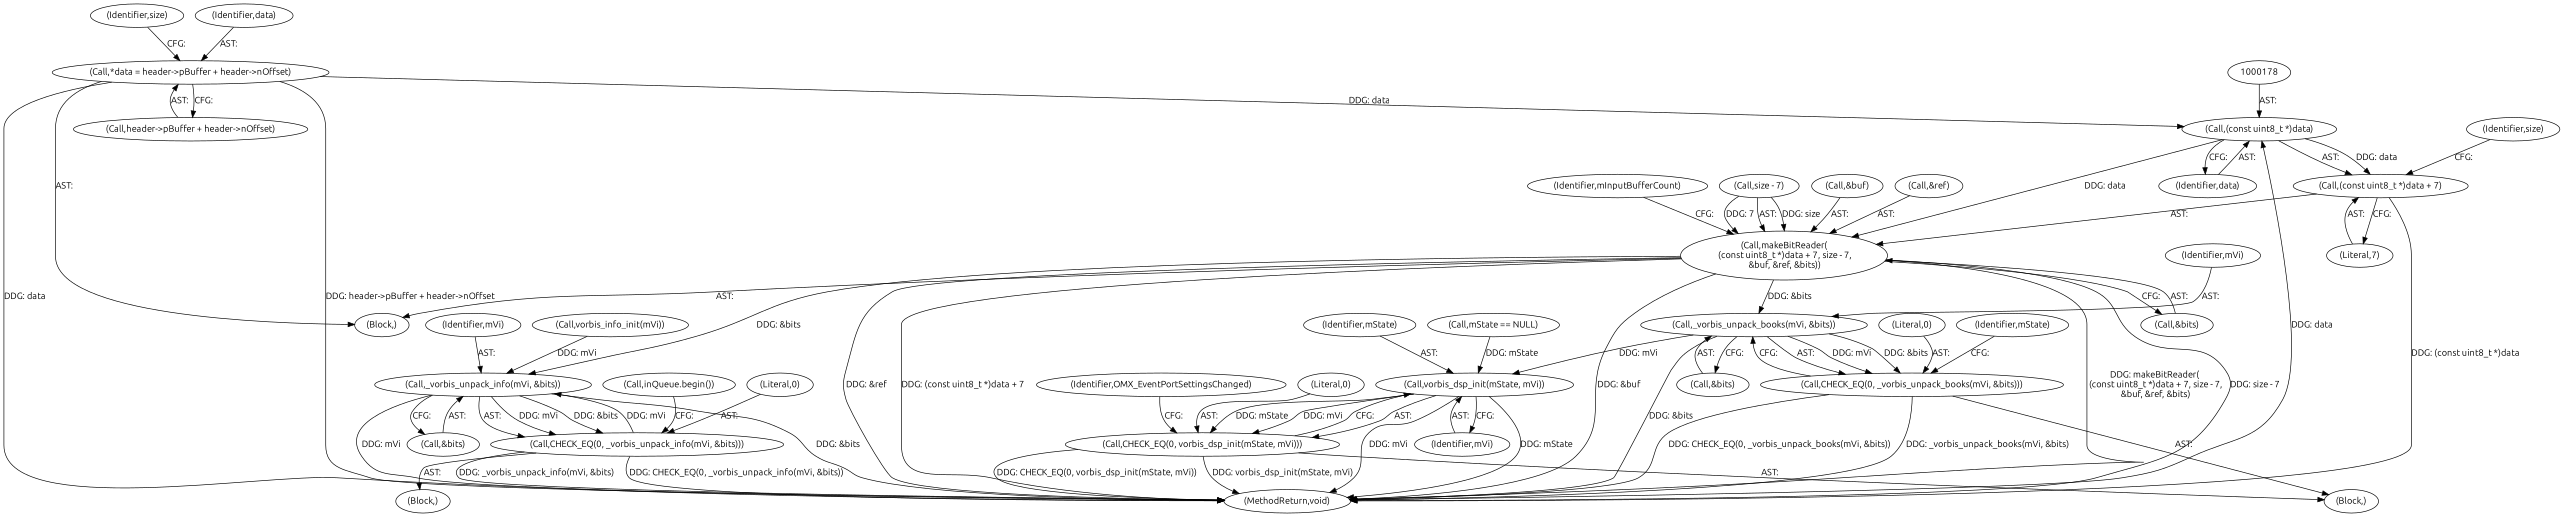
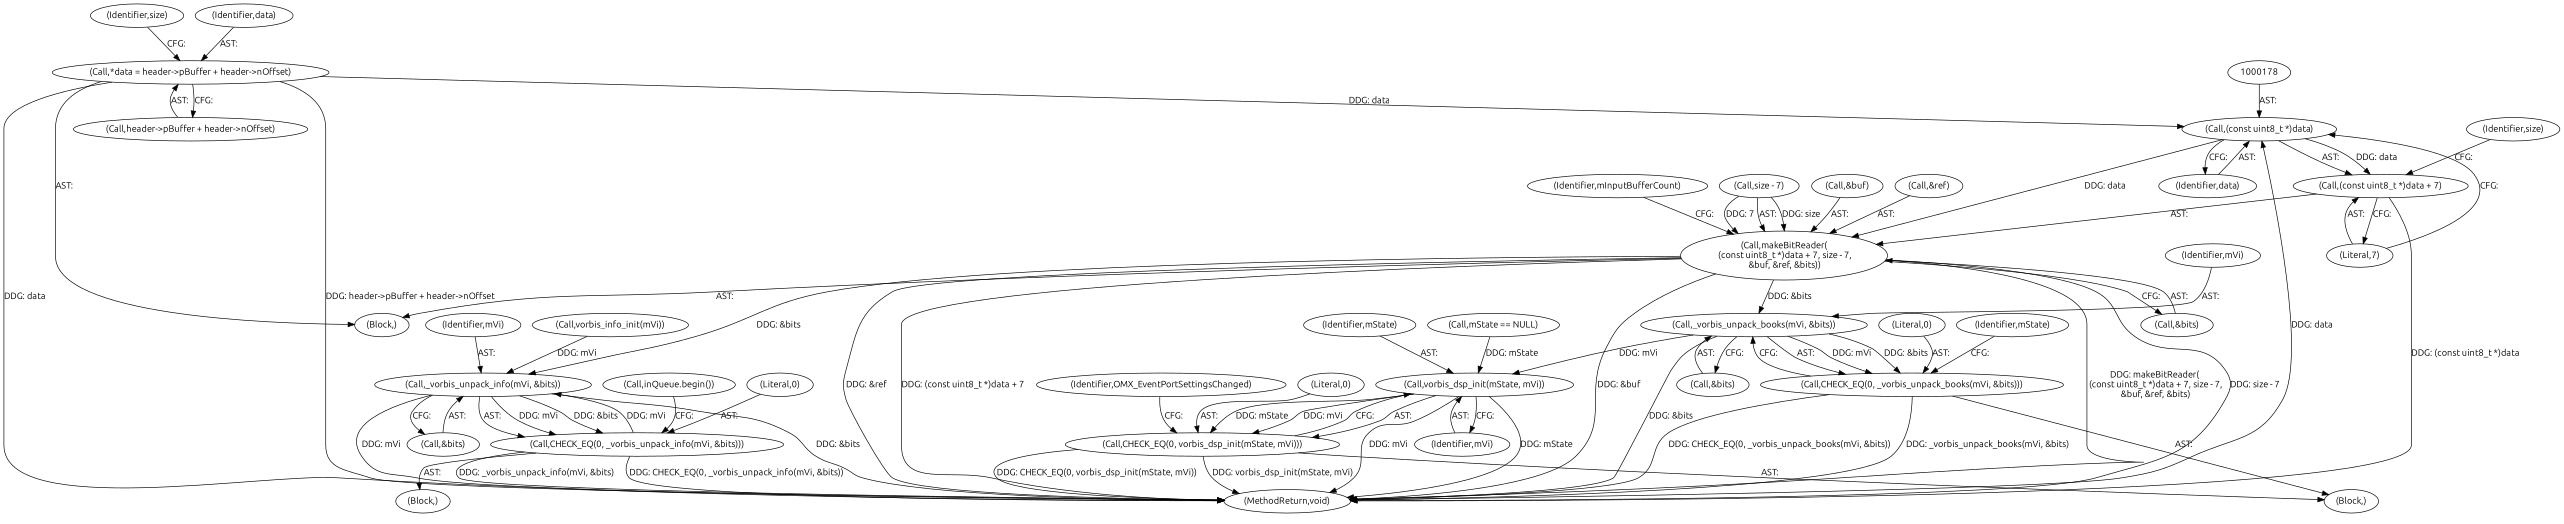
edge "(Literal,7)" -> "(Call,(const uint8_t *)data)": added, label "CFG:"
